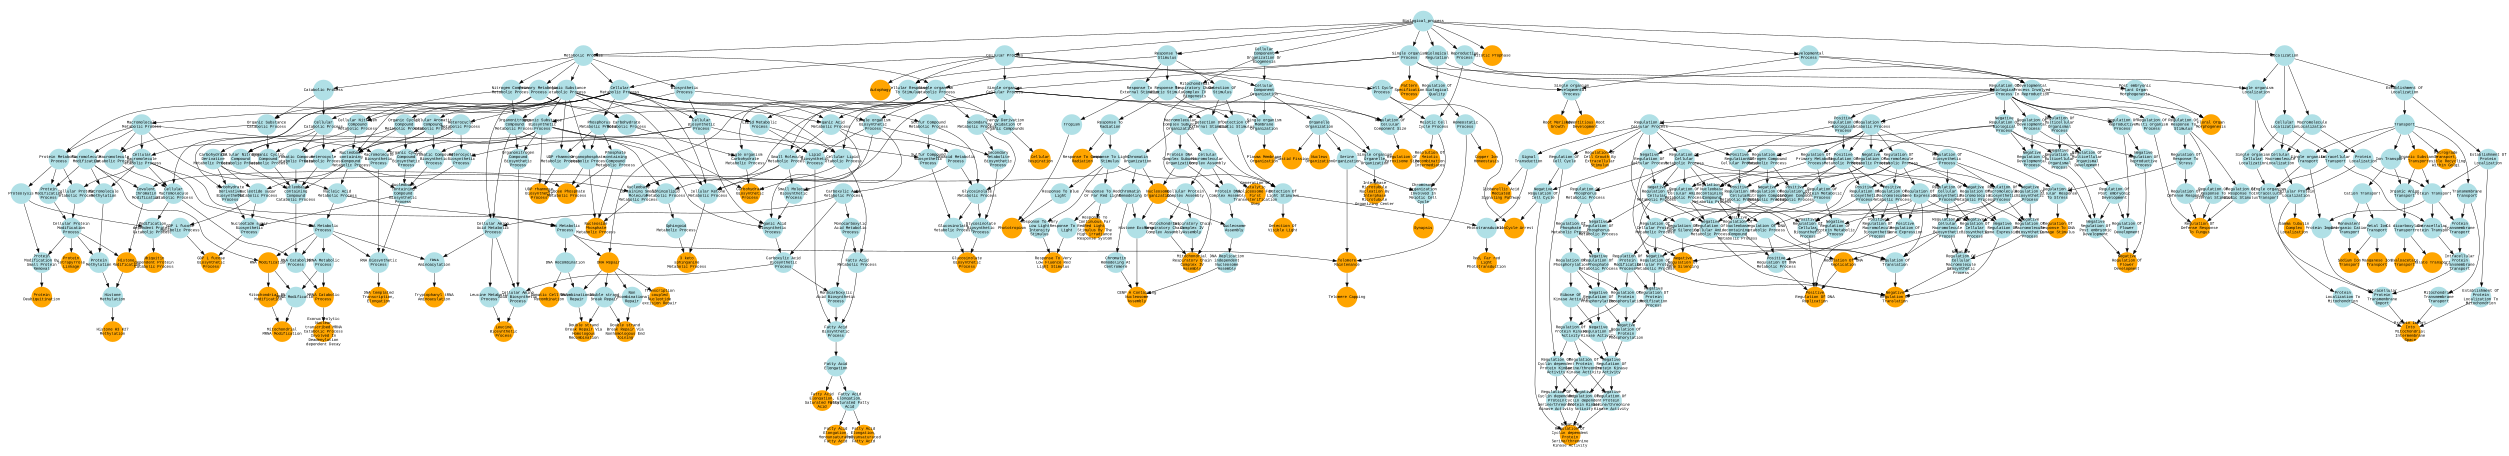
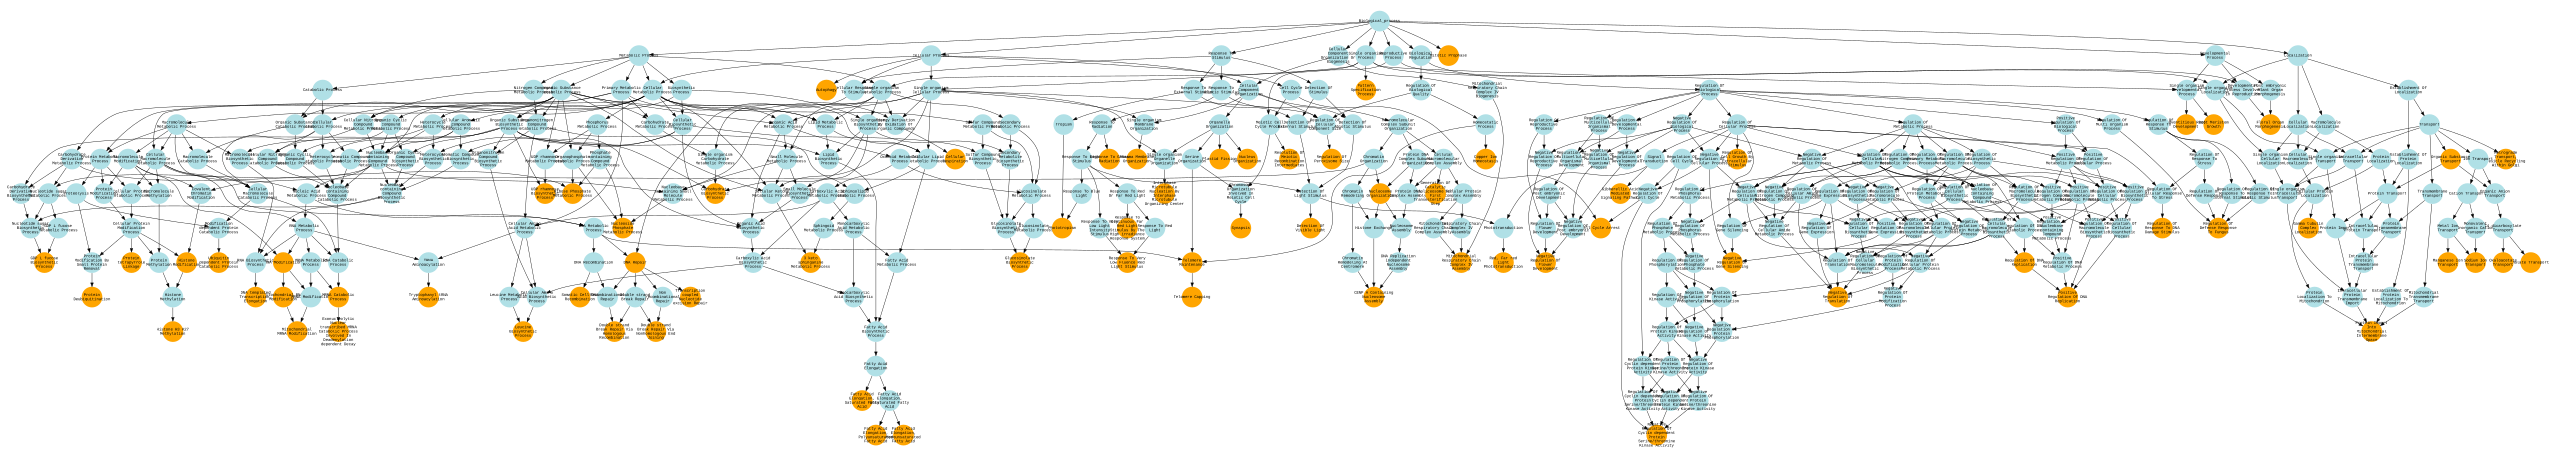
edge "Negative Regulation Of Metabolic Process" -> "Negative Regulation Of Biosynthetic Process": added
edge "Sulfur Compound Biosynthetic Process" -> "Glucosinolate Metabolic Process": now "Sulfur Compound Biosynthetic Process" -> "Glycosinolate Biosynthetic Process"
node "Ribose Of Kinase Activity": label "Ribose Of Kinase Activity" -> "Regulation Of Kinase Activity"
